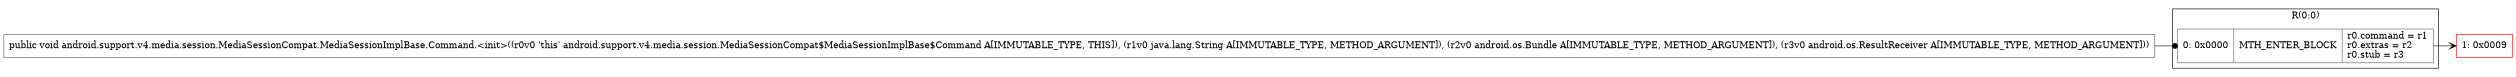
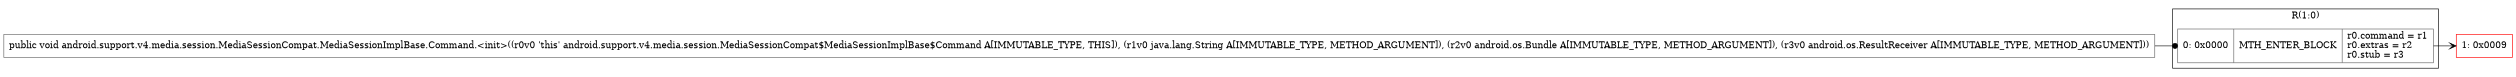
cluster "R(0:0)": label "R(0:0)" -> "R(1:0)"
